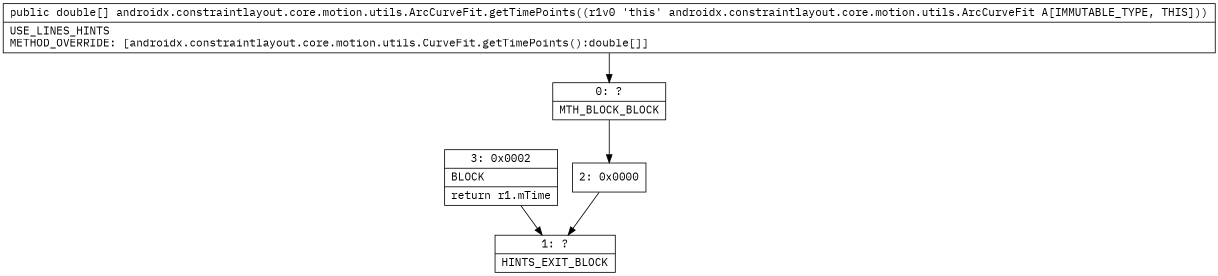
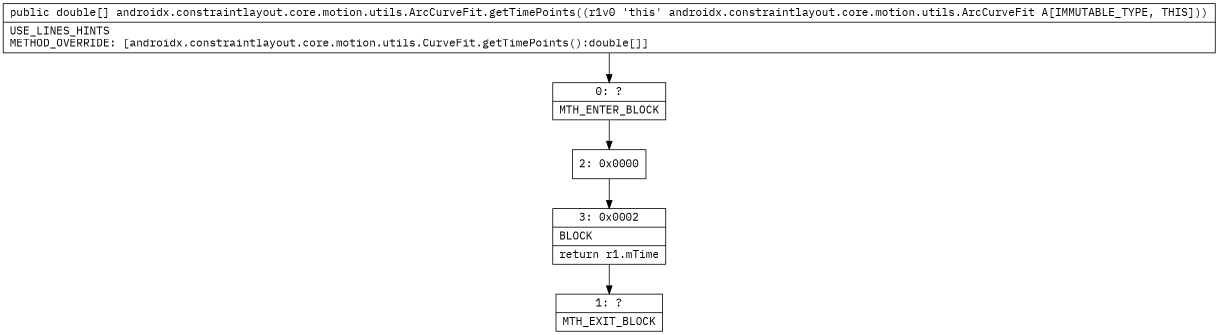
node "0: ?": text "MTH_BLOCK_BLOCK" -> "MTH_ENTER_BLOCK"
edge "2: 0x0000" -> "1: ?": now "2: 0x0000" -> "3: 0x0002"
node "1: ?": text "HINTS_EXIT_BLOCK" -> "MTH_EXIT_BLOCK"
